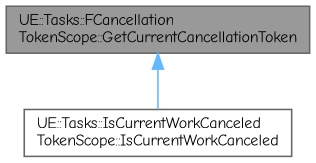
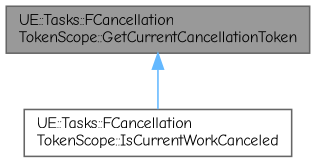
node "UE::Tasks::IsCurrentWorkCanceled TokenScope::IsCurrentWorkCanceled": label "UE::Tasks::IsCurrentWorkCanceled TokenScope::IsCurrentWorkCanceled" -> "UE::Tasks::FCancellation TokenScope::IsCurrentWorkCanceled"
